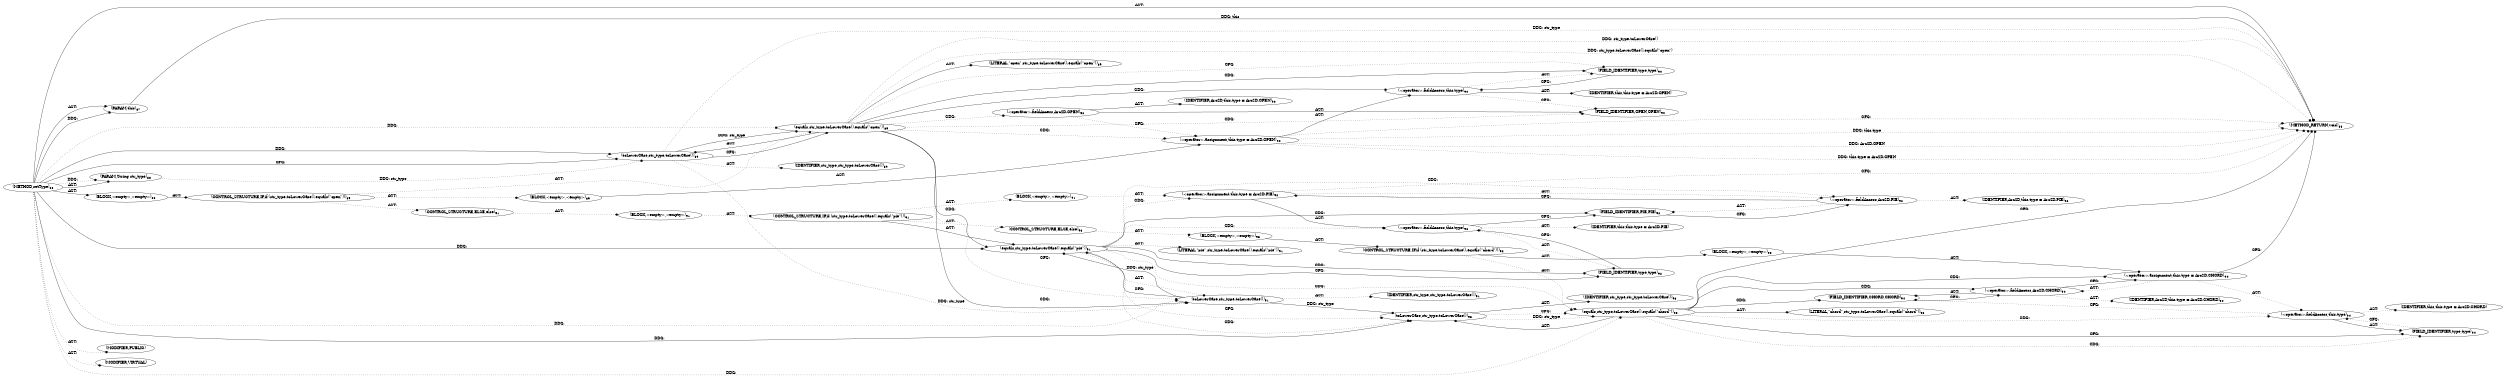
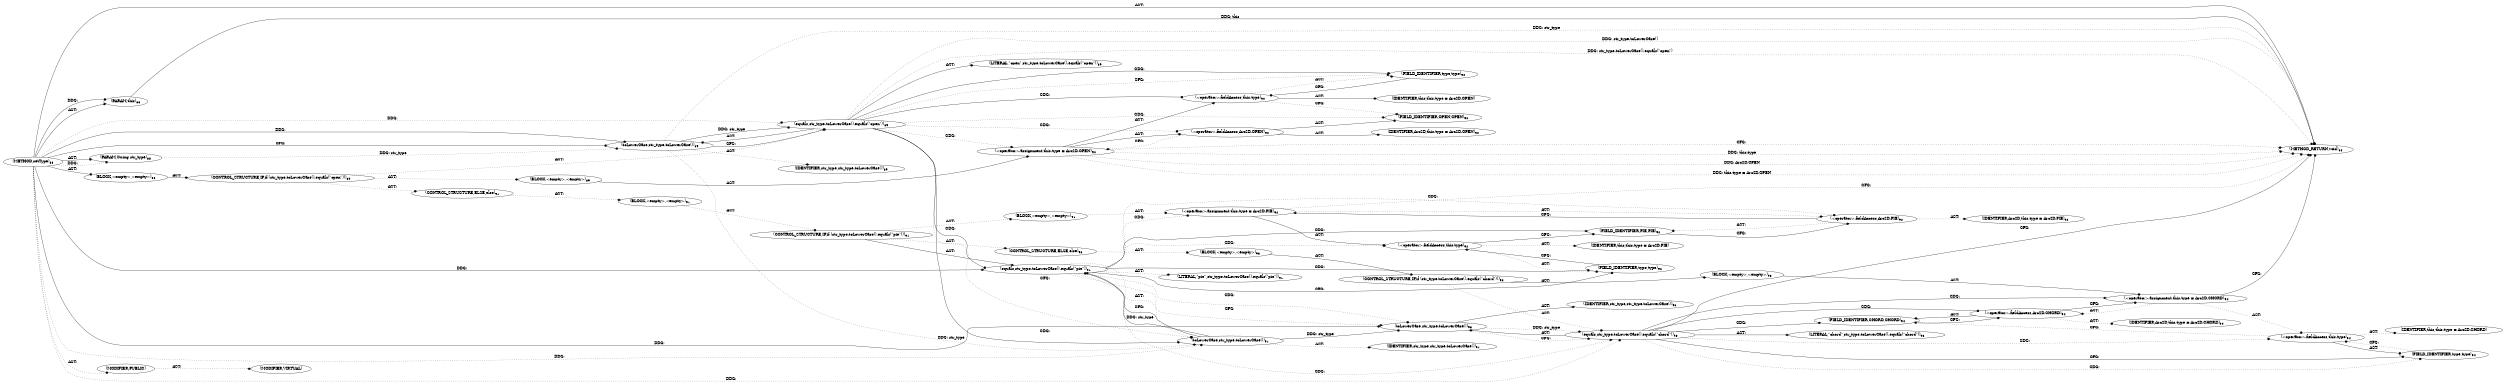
node "(PARAM,this)": text "87" -> "88"
edge "(<operator>.assignment,this.type = Arc2D.OPEN)" -> "(<operator>.fieldAccess,Arc2D.OPEN)": added, label "AST:"
edge "(METHOD,setType)" -> "(MODIFIER,VIRTUAL)": now "(MODIFIER,PUBLIC)" -> "(MODIFIER,VIRTUAL)"
